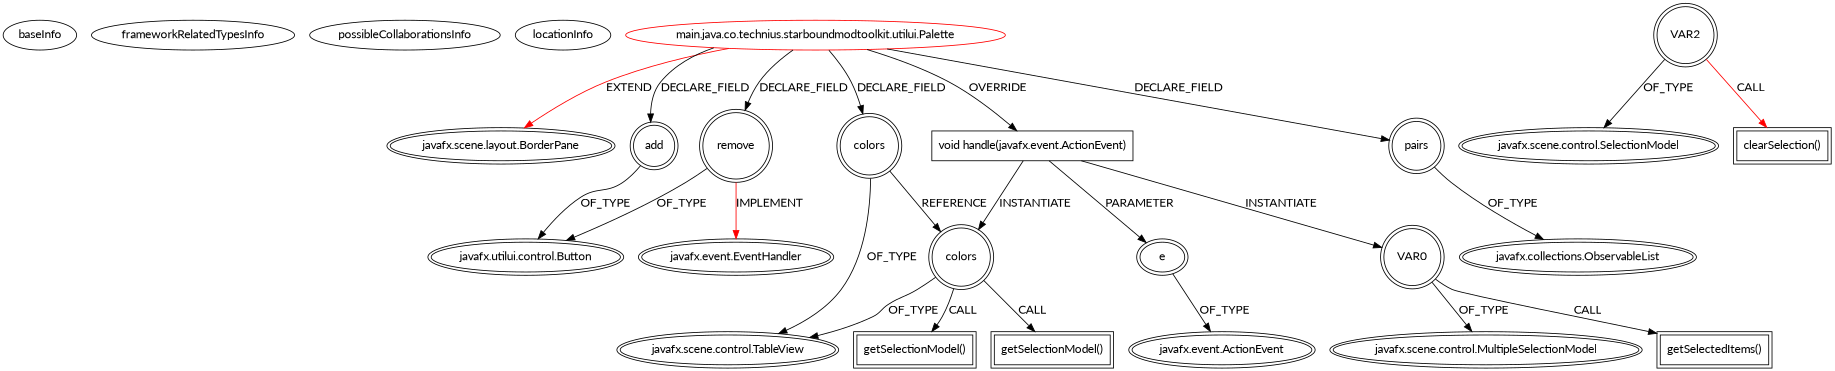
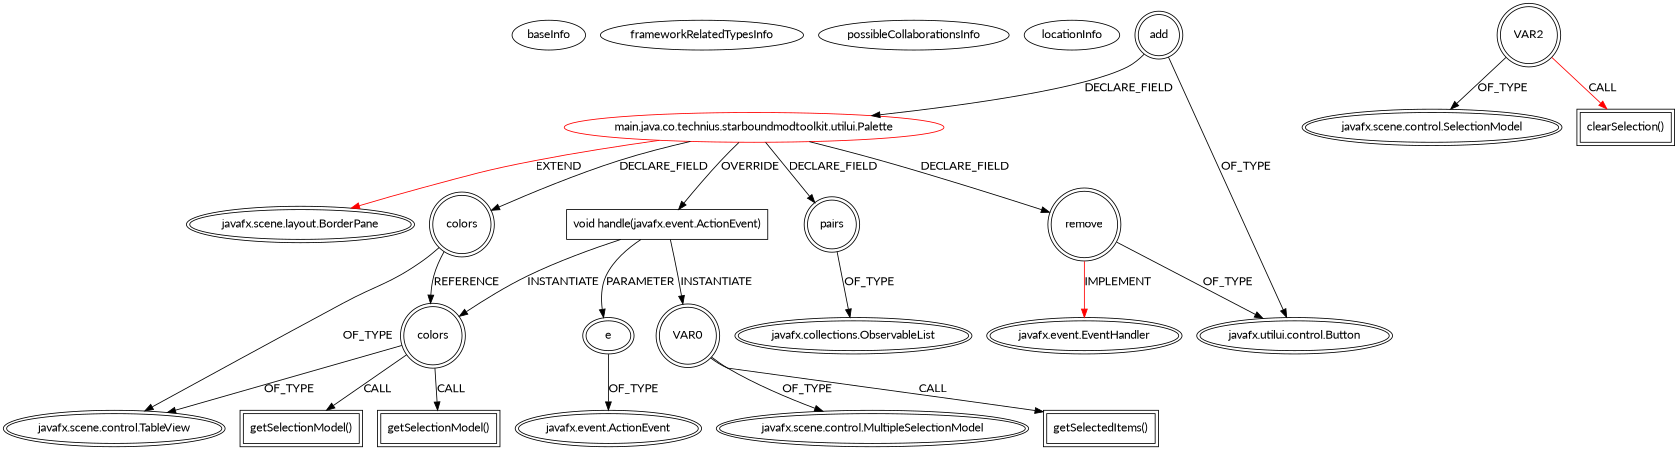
edge "main.java.co.technius.starboundmodtoolkit.utilui.Palette" -> "add": reversed
